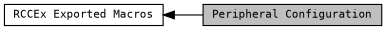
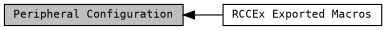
edge "Peripheral Configuration" -> "RCCEx Exported Macros": reversed
